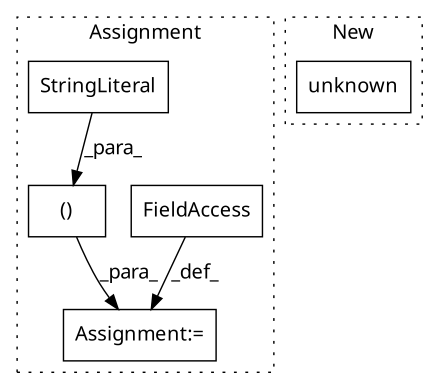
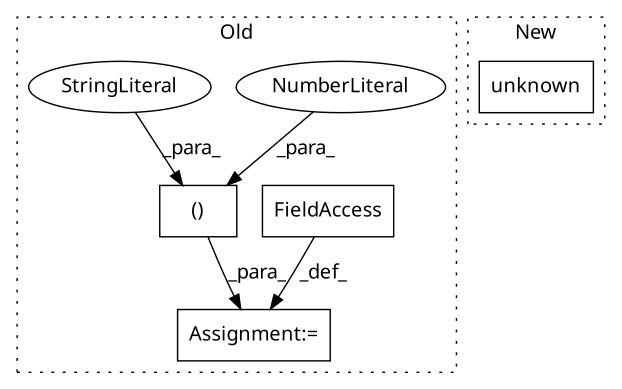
cluster "Assignment": label "Assignment" -> "Old"
node "StringLiteral": shape box -> ellipse
node "NumberLiteral": added
